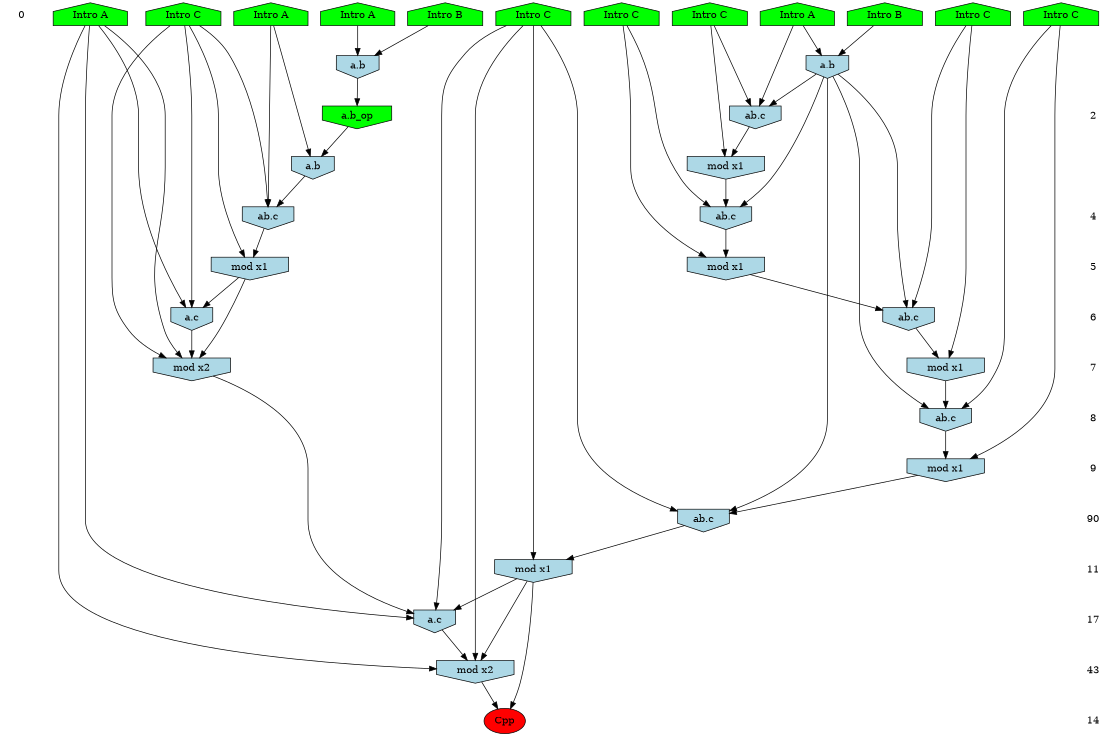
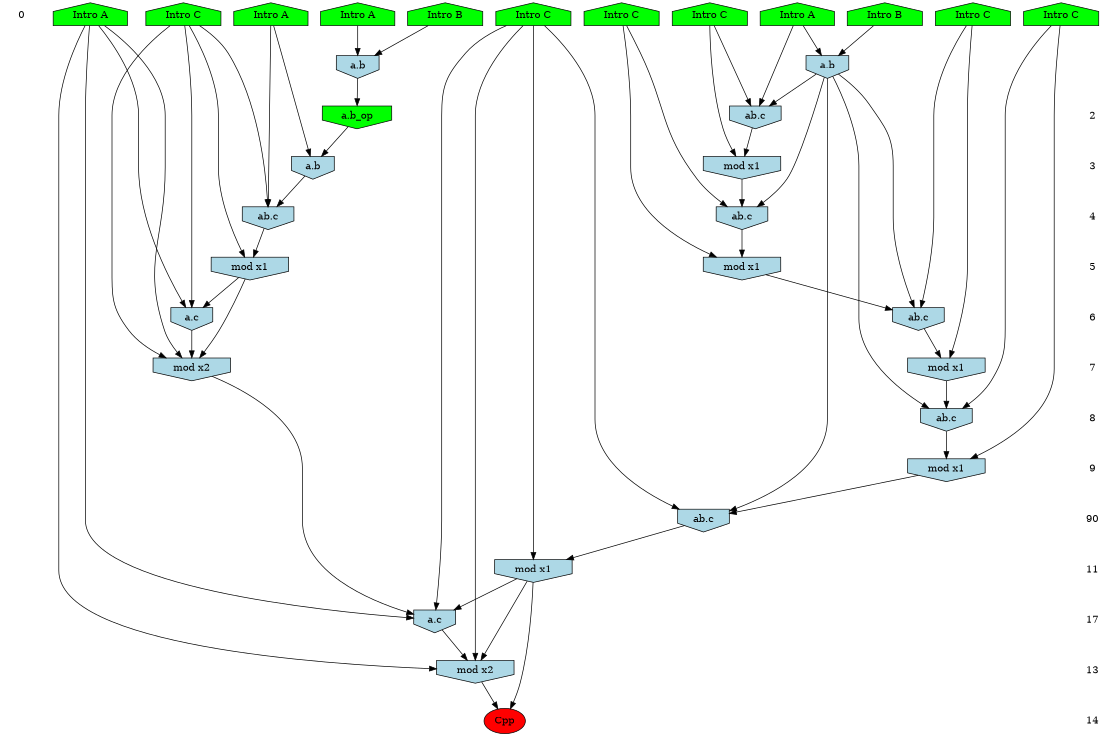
node "3": added
node "43": label "43" -> "13"
